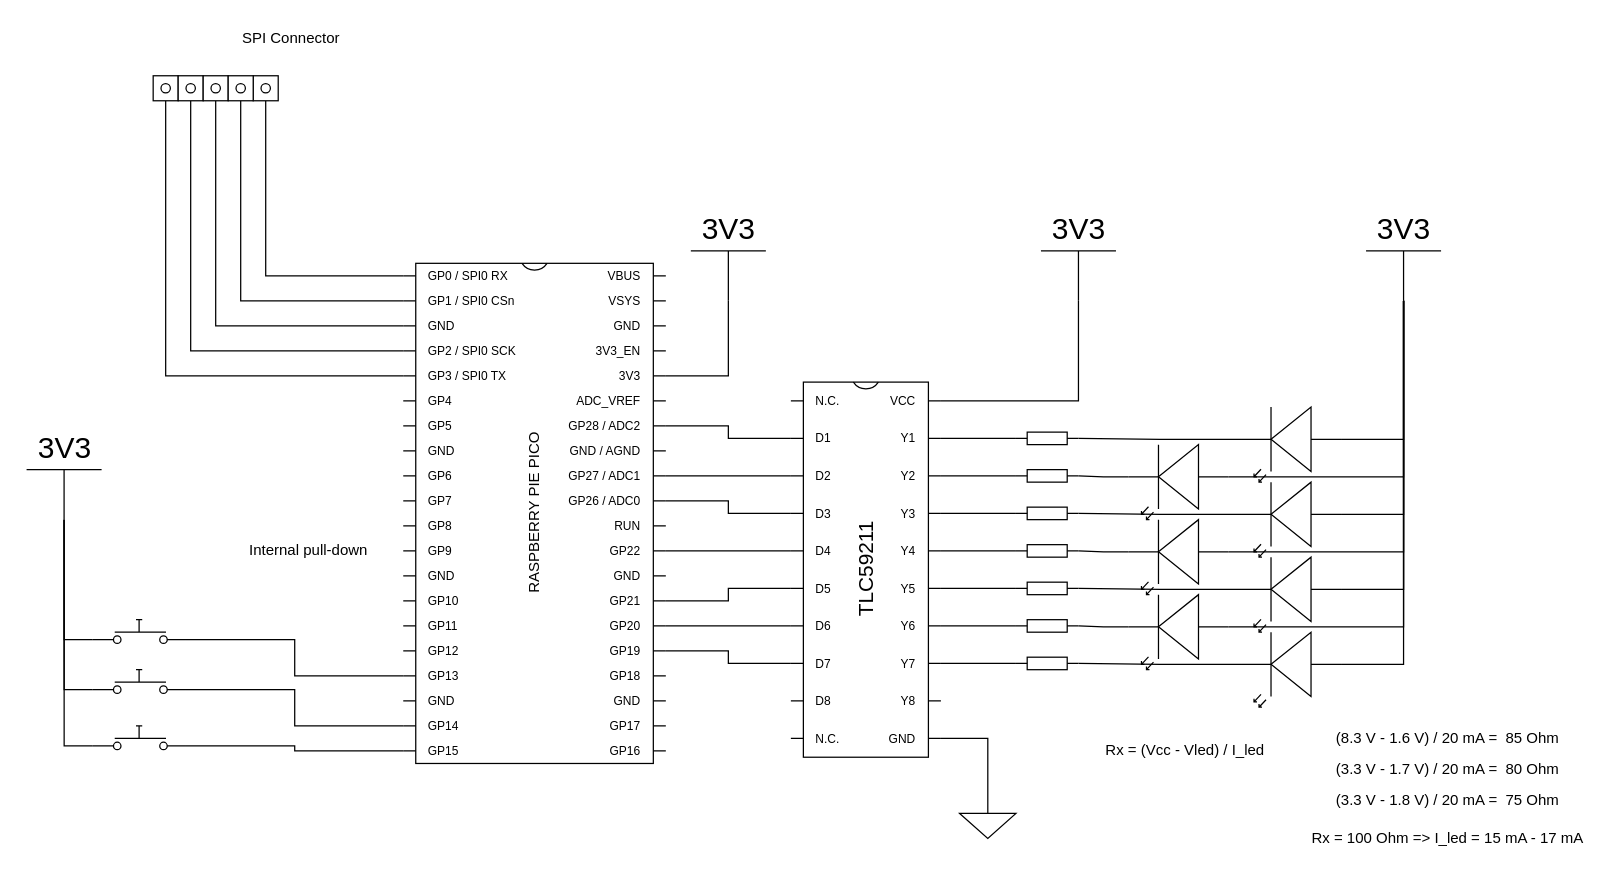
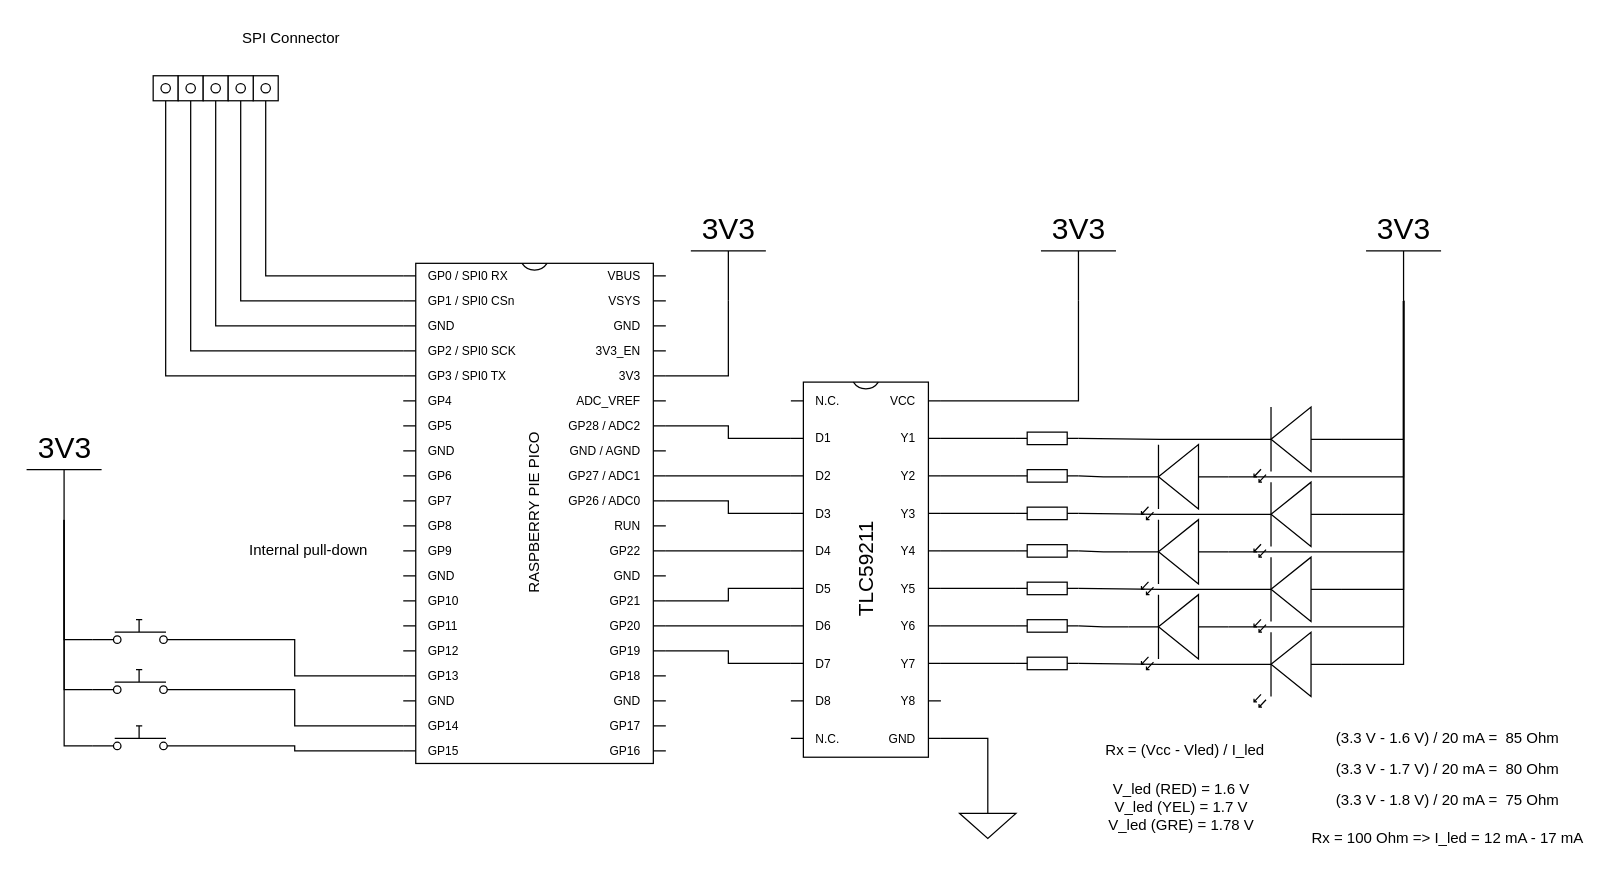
node "(8.3 V - 1.6 V) / 20 mA = 85 Ohm": label "(8.3 V - 1.6 V) / 20 mA = 85 Ohm" -> "(3.3 V - 1.6 V) / 20 mA = 85 Ohm"
node "V_led (RED) = 1.6 V V_led (YEL) = 1.7 V V_led (GRE) = 1.78 V": added
node "Rx = 100 Ohm => I_led = 15 mA - 17 mA": label "Rx = 100 Ohm => I_led = 15 mA - 17 mA" -> "Rx = 100 Ohm => I_led = 12 mA - 17 mA"
